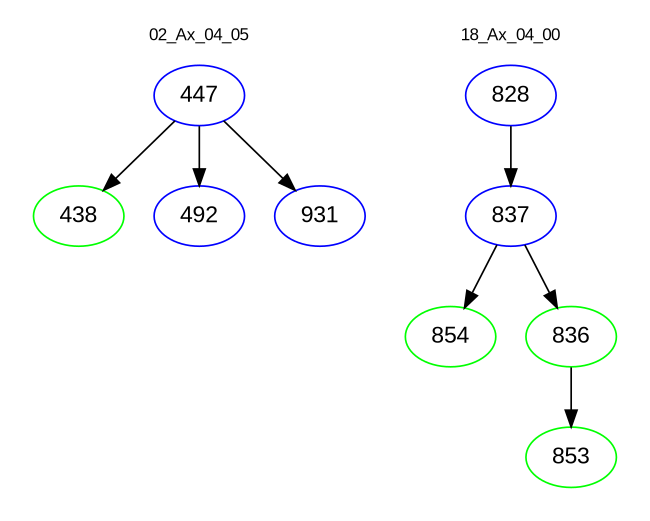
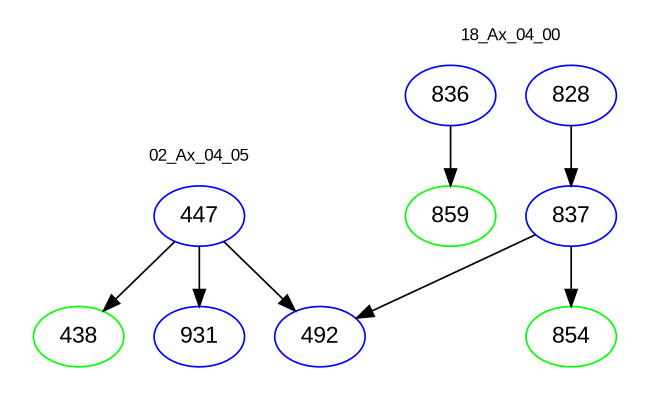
edge "837" -> "836": now "837" -> "492"
node "836": color green -> blue
node "853": label "853" -> "859"
